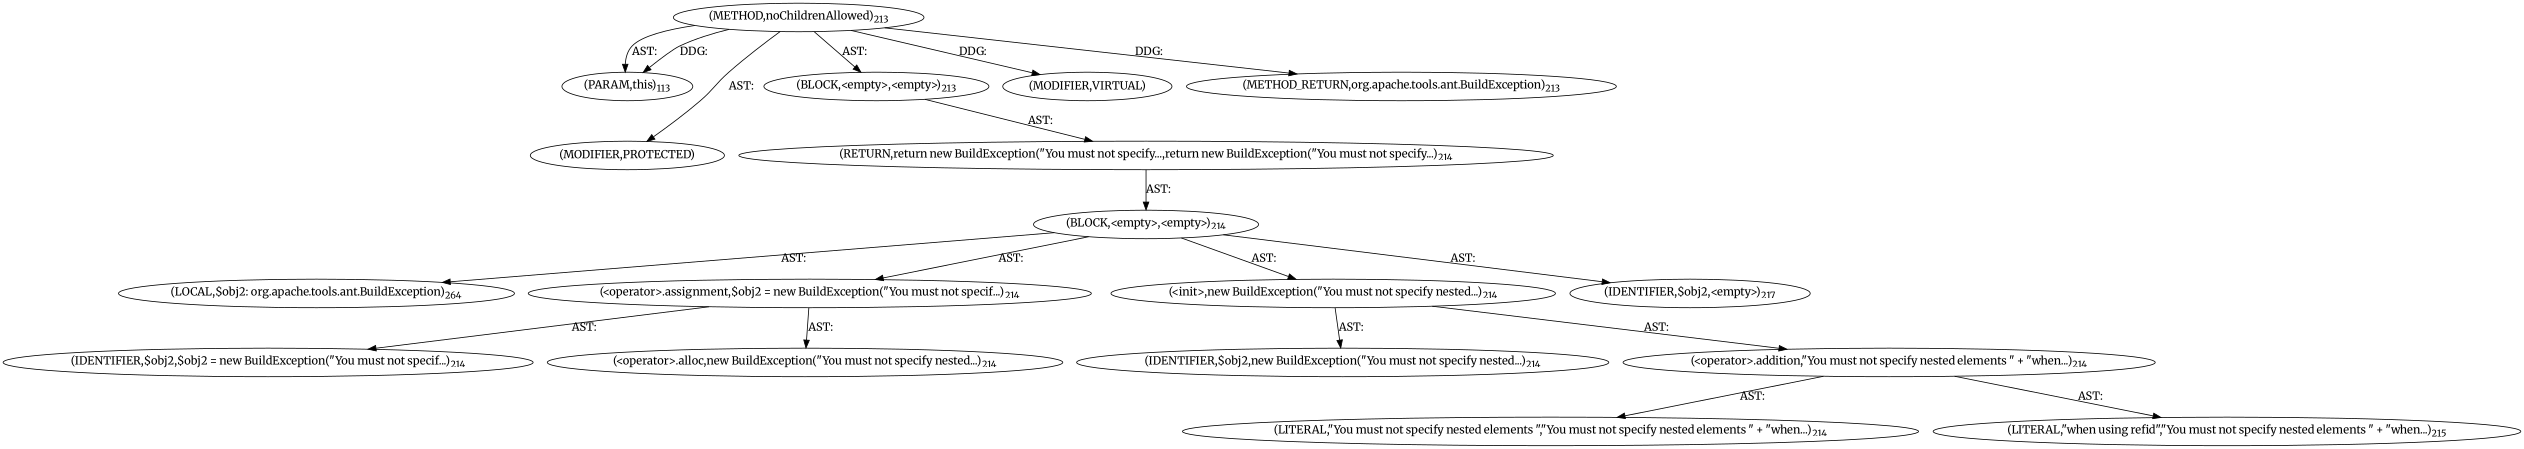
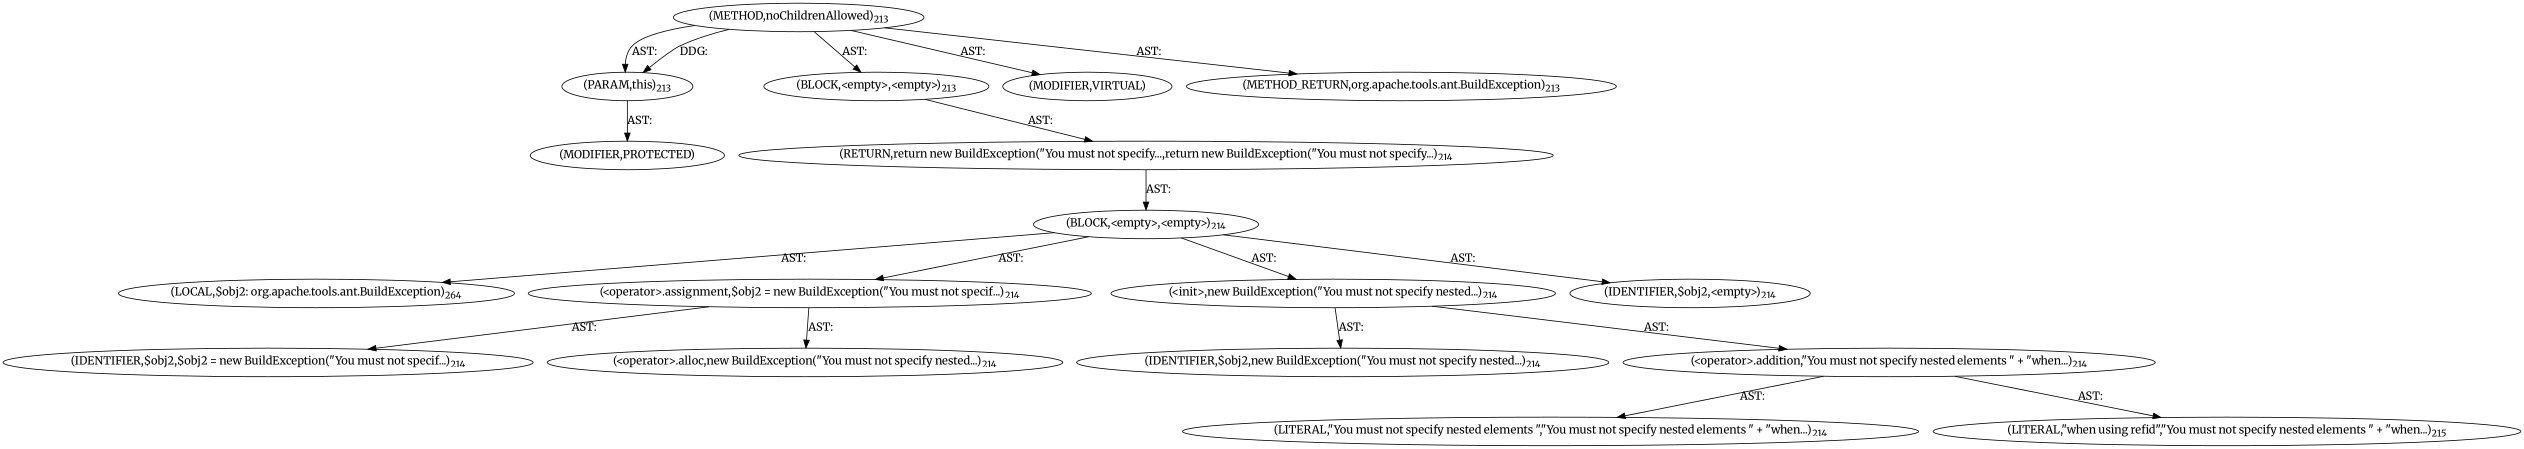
edge "(METHOD,noChildrenAllowed)" -> "(MODIFIER,VIRTUAL)": label "DDG: " -> "AST: "
edge "(METHOD,noChildrenAllowed)" -> "(METHOD_RETURN,org.apache.tools.ant.BuildException)": label "DDG: " -> "AST: "
edge "(METHOD,noChildrenAllowed)" -> "(MODIFIER,PROTECTED)": now "(PARAM,this)" -> "(MODIFIER,PROTECTED)"
node "(PARAM,this)": text "113" -> "213"
node "(IDENTIFIER,$obj2,<empty>)": text "217" -> "214"
